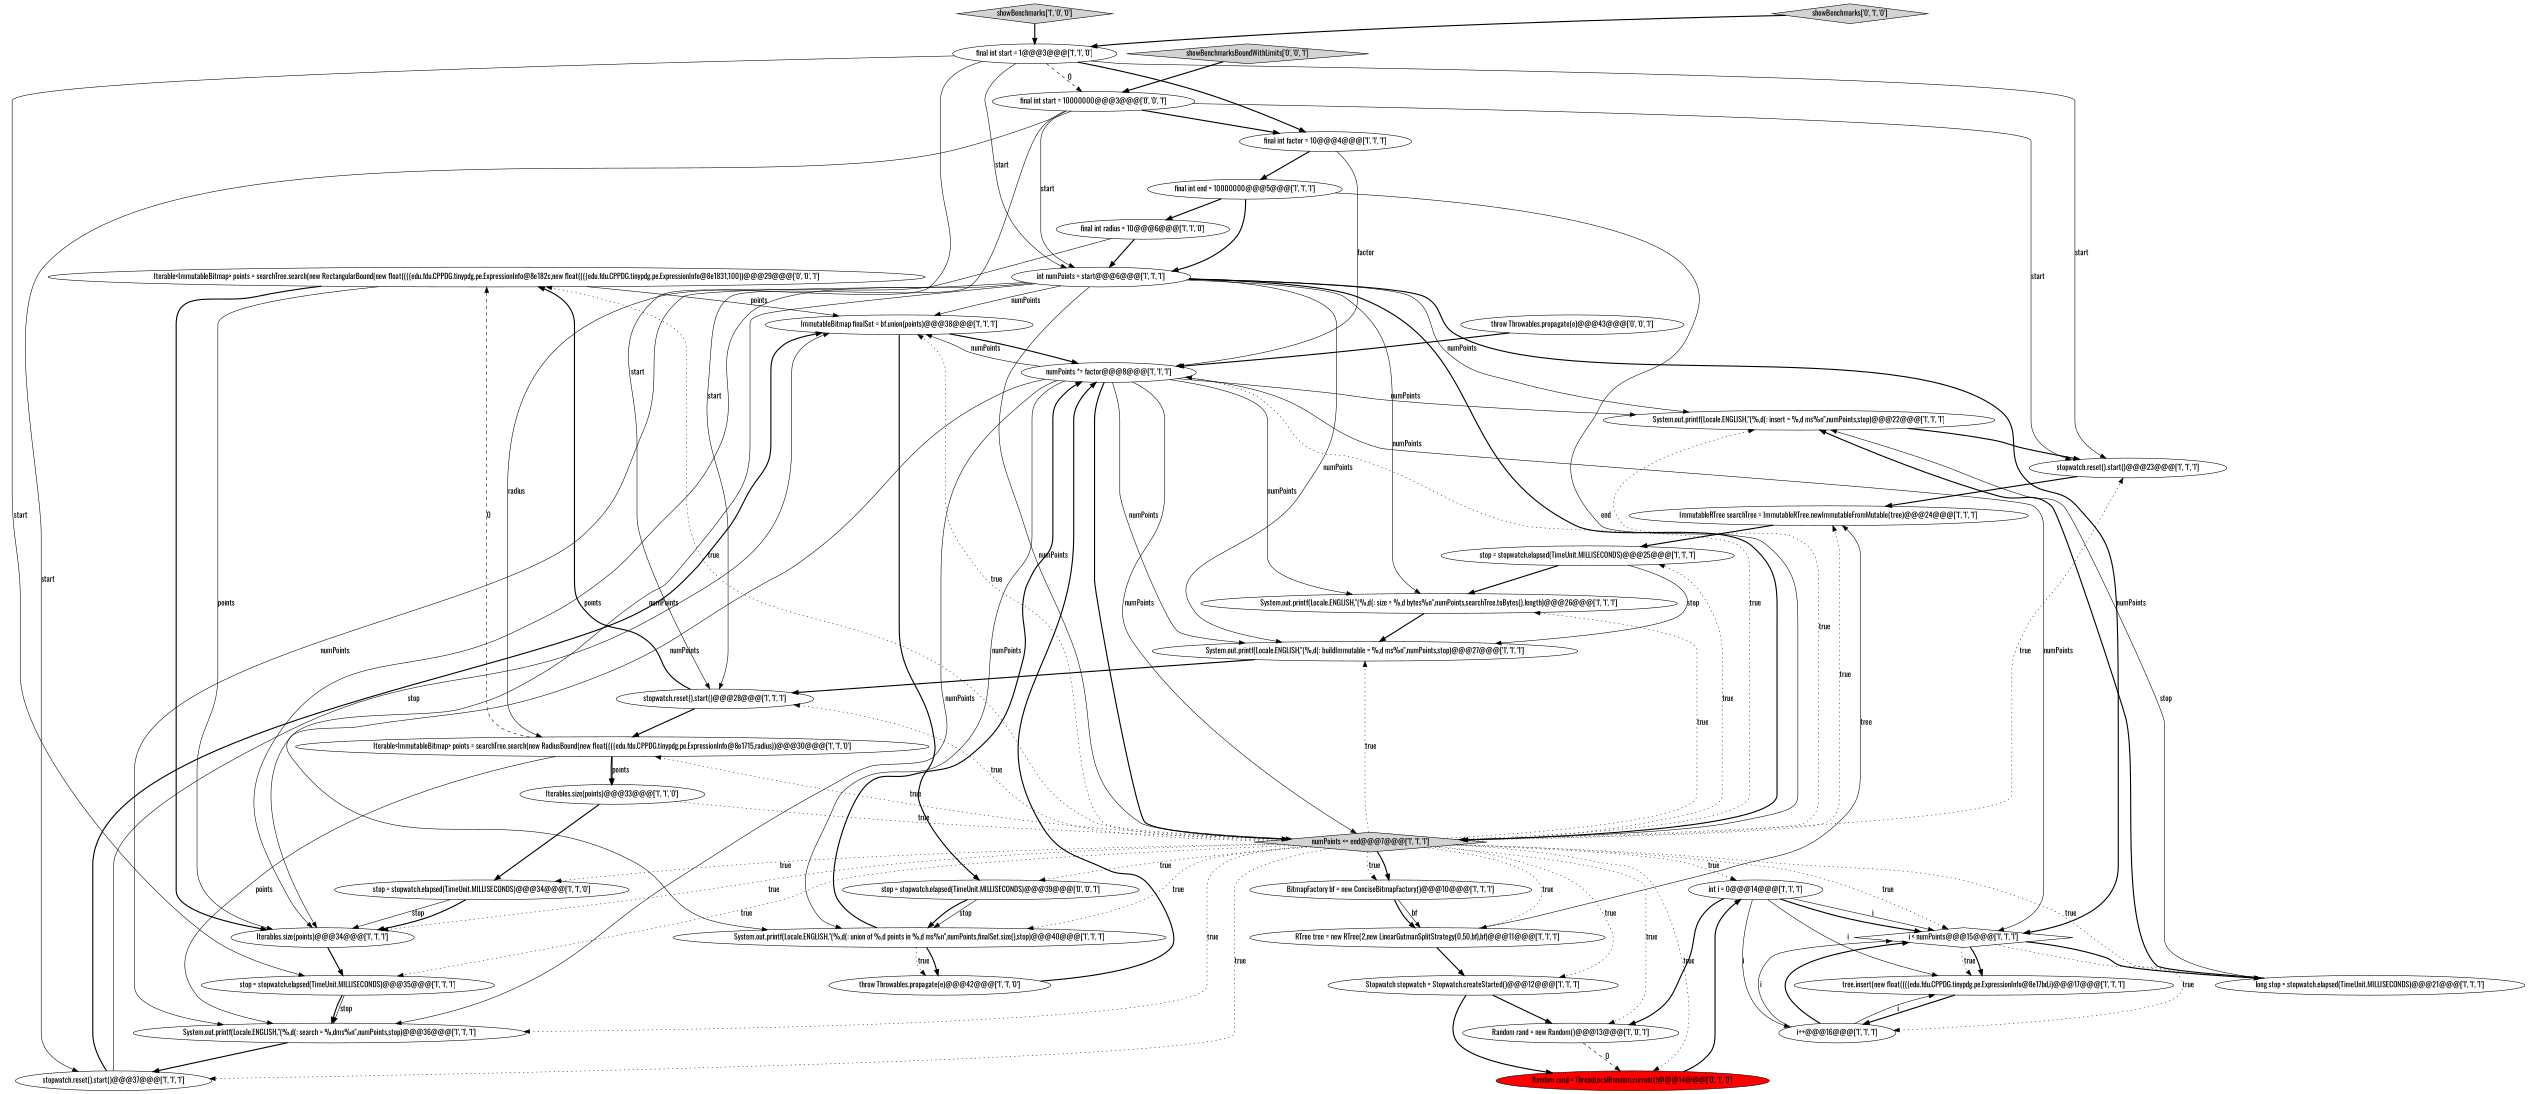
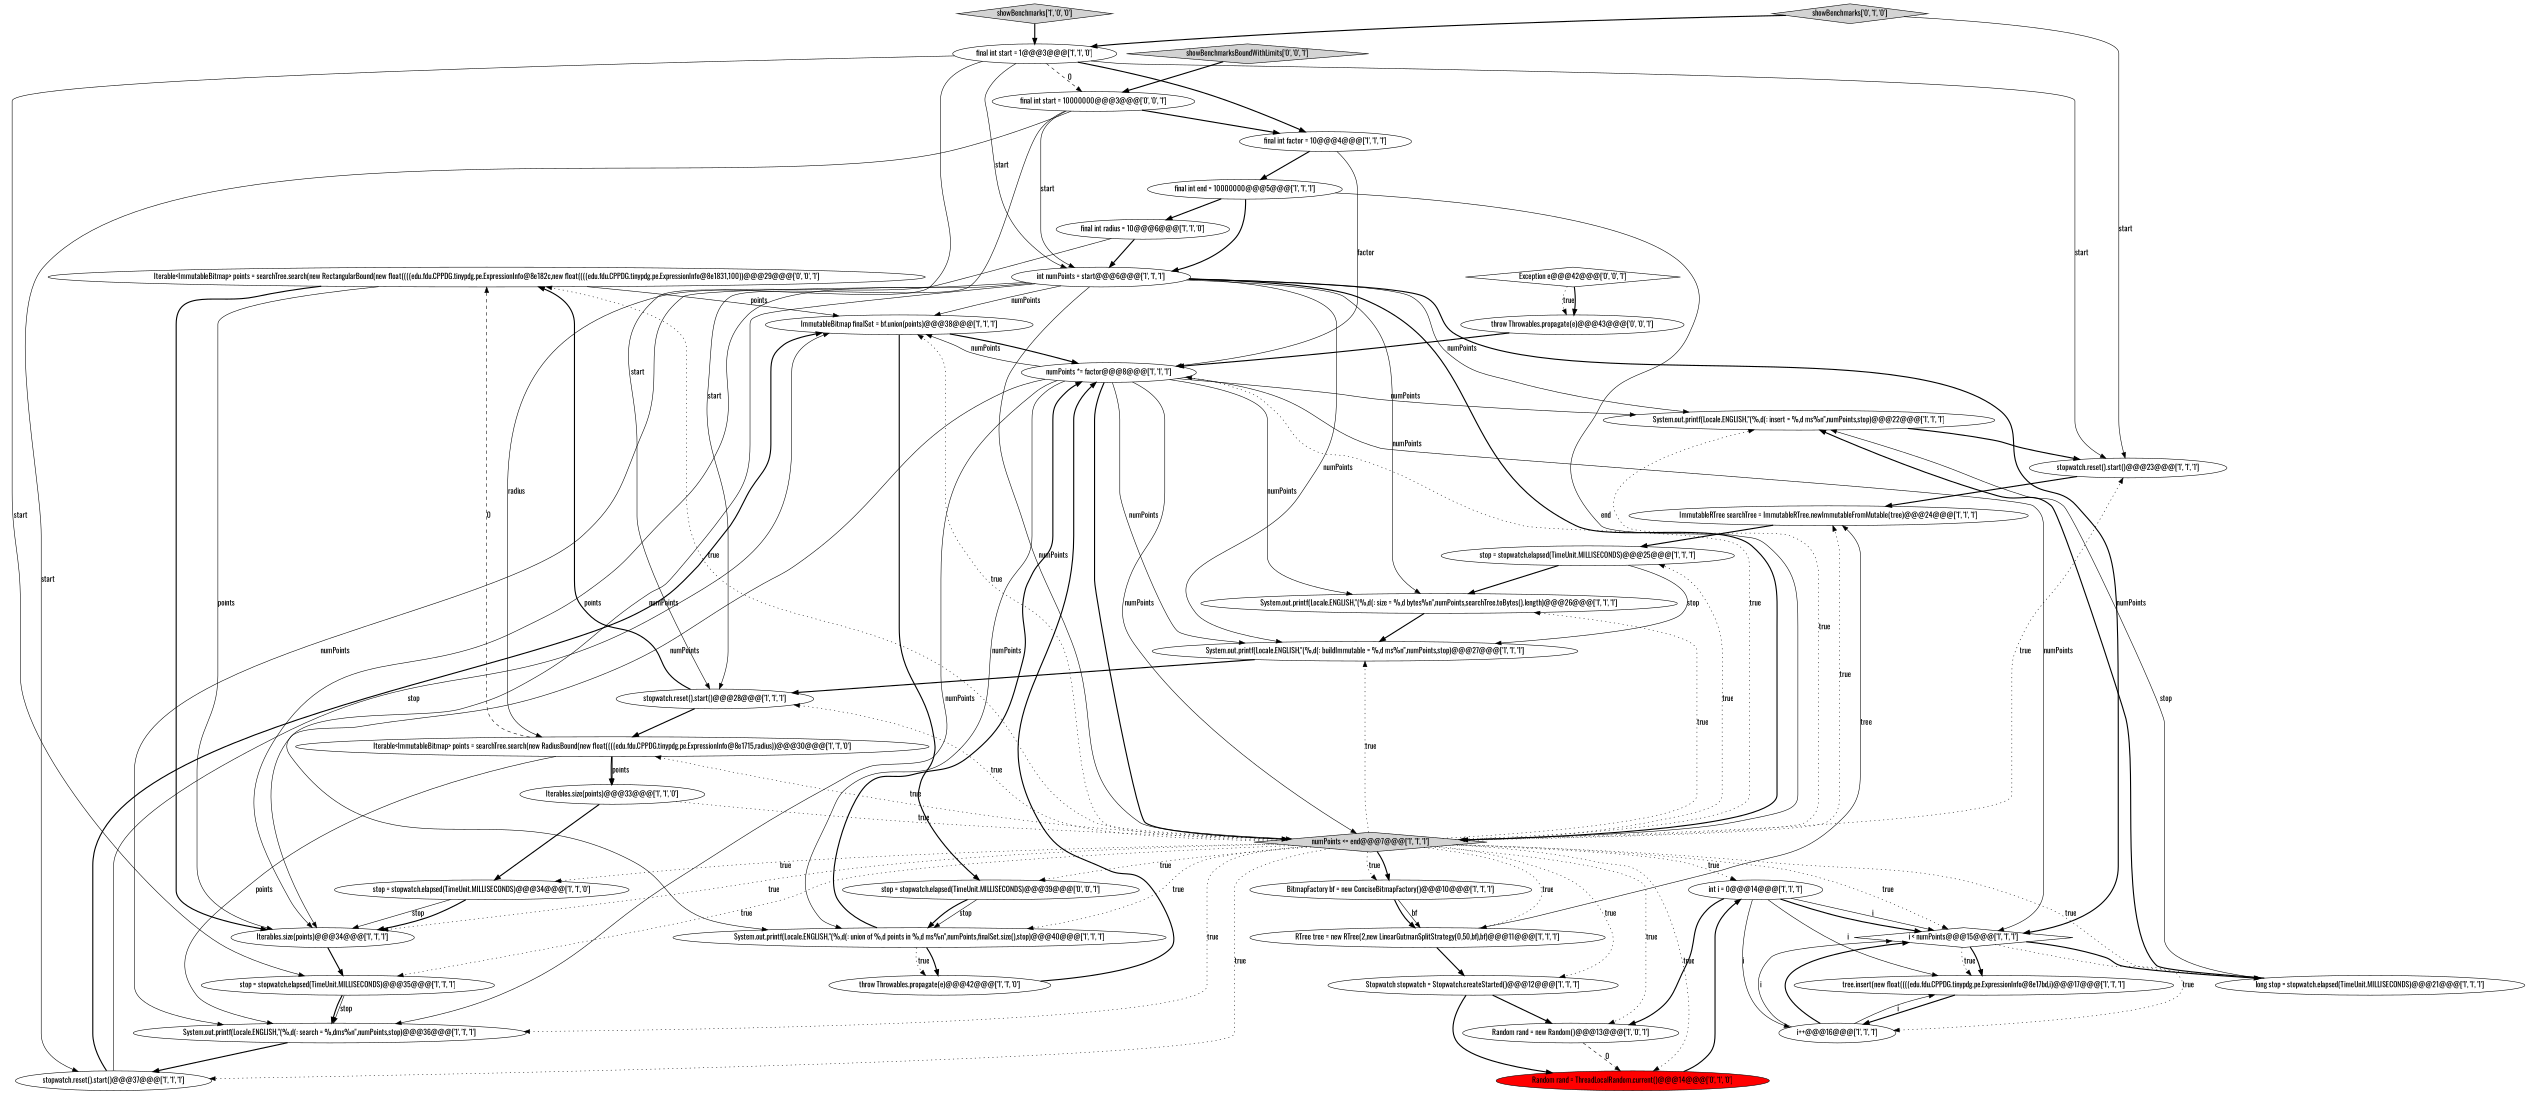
edge "final int start = 10000000@@@3@@@['0', '0', '1']" -> "stopwatch.reset().start()@@@23@@@['1', '1', '1']": now "showBenchmarks['0', '1', '0']" -> "stopwatch.reset().start()@@@23@@@['1', '1', '1']"
node "Exception e@@@42@@@['0', '0', '1']": added
